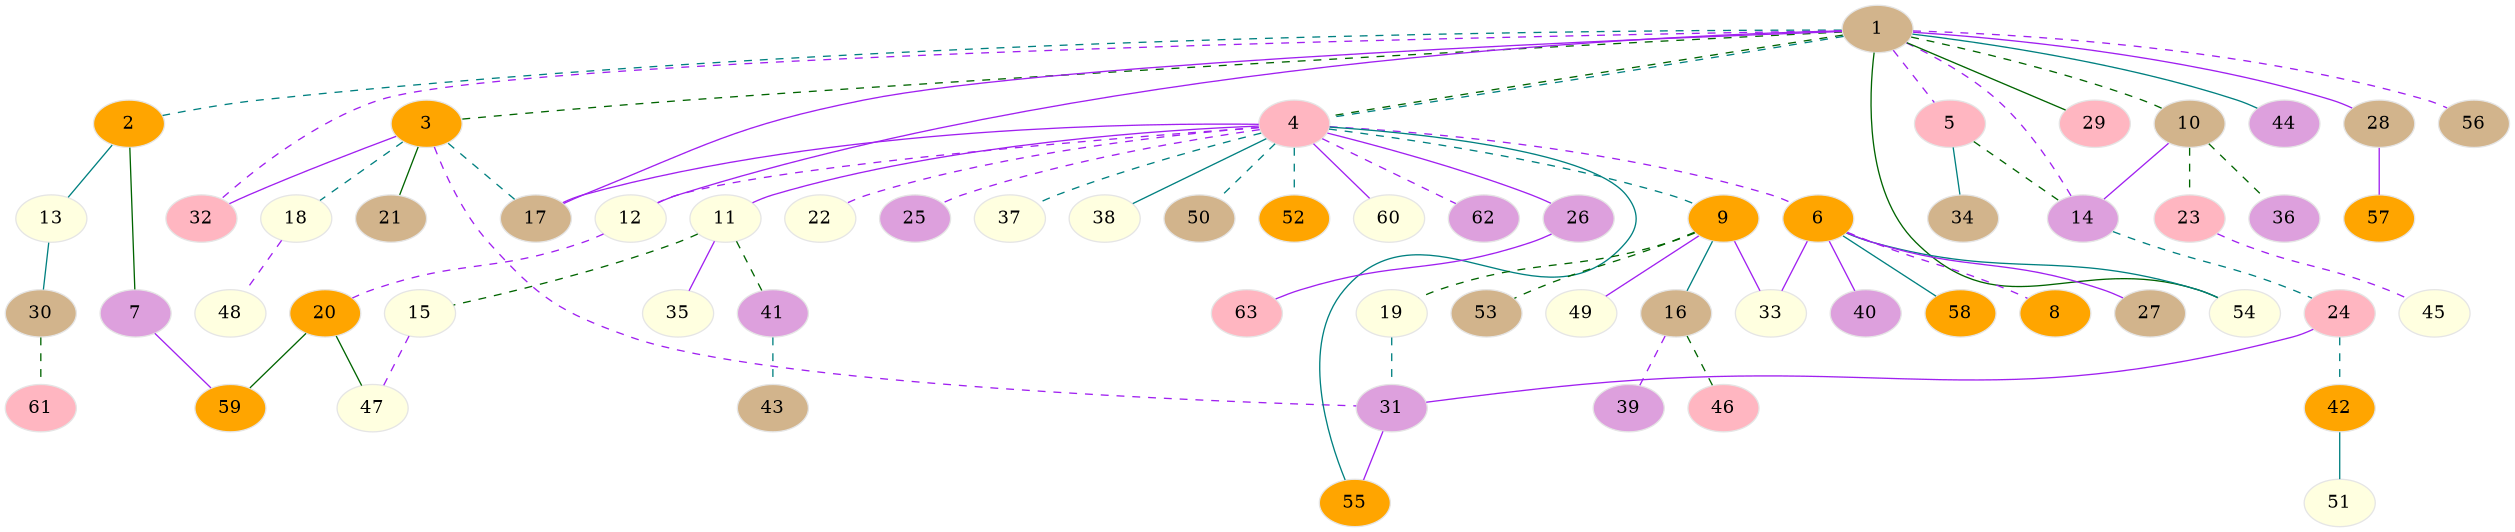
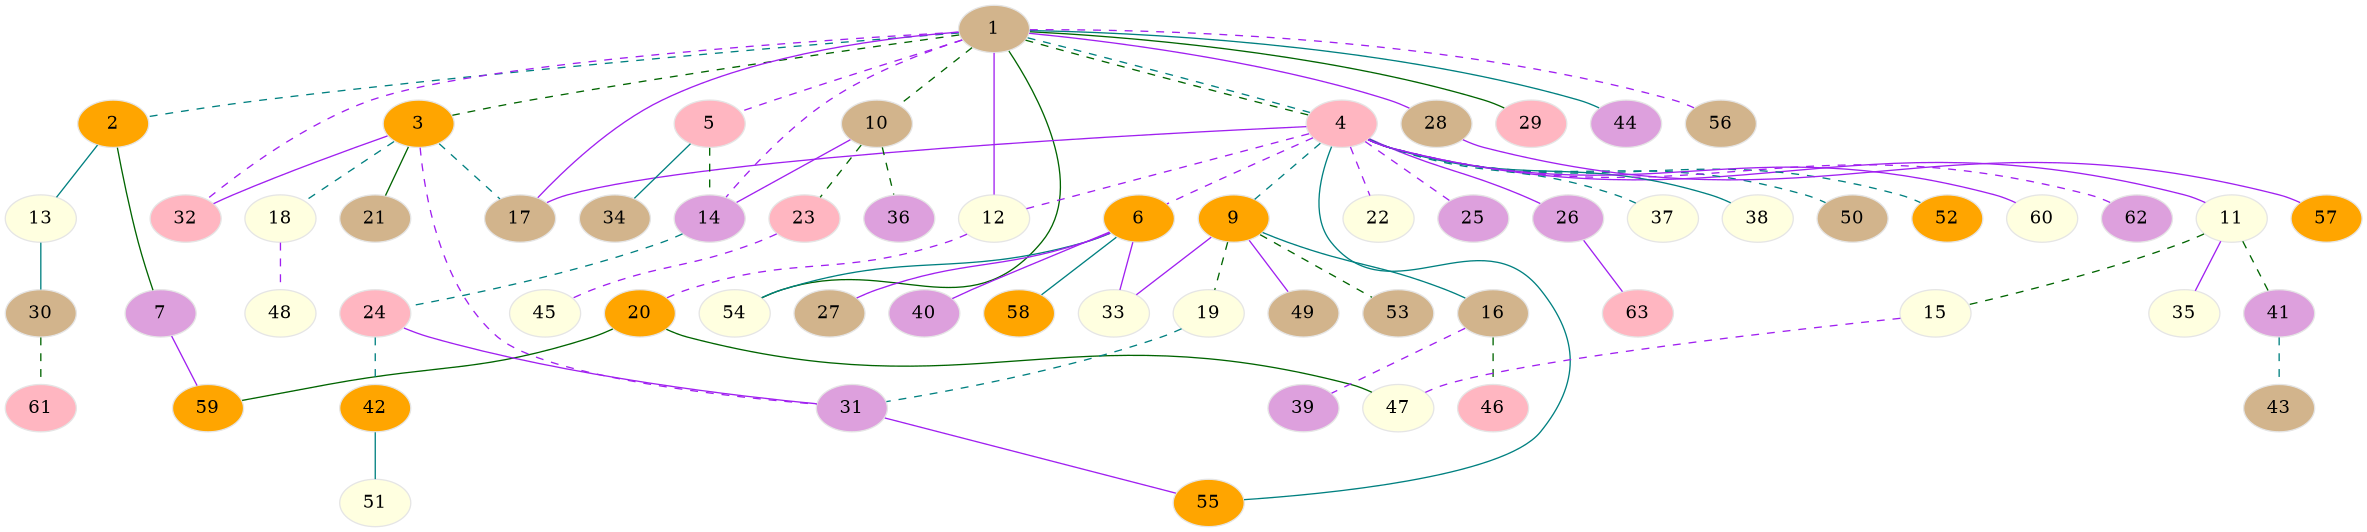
node "49": fillcolor lightyellow -> tan
node "8": removed
